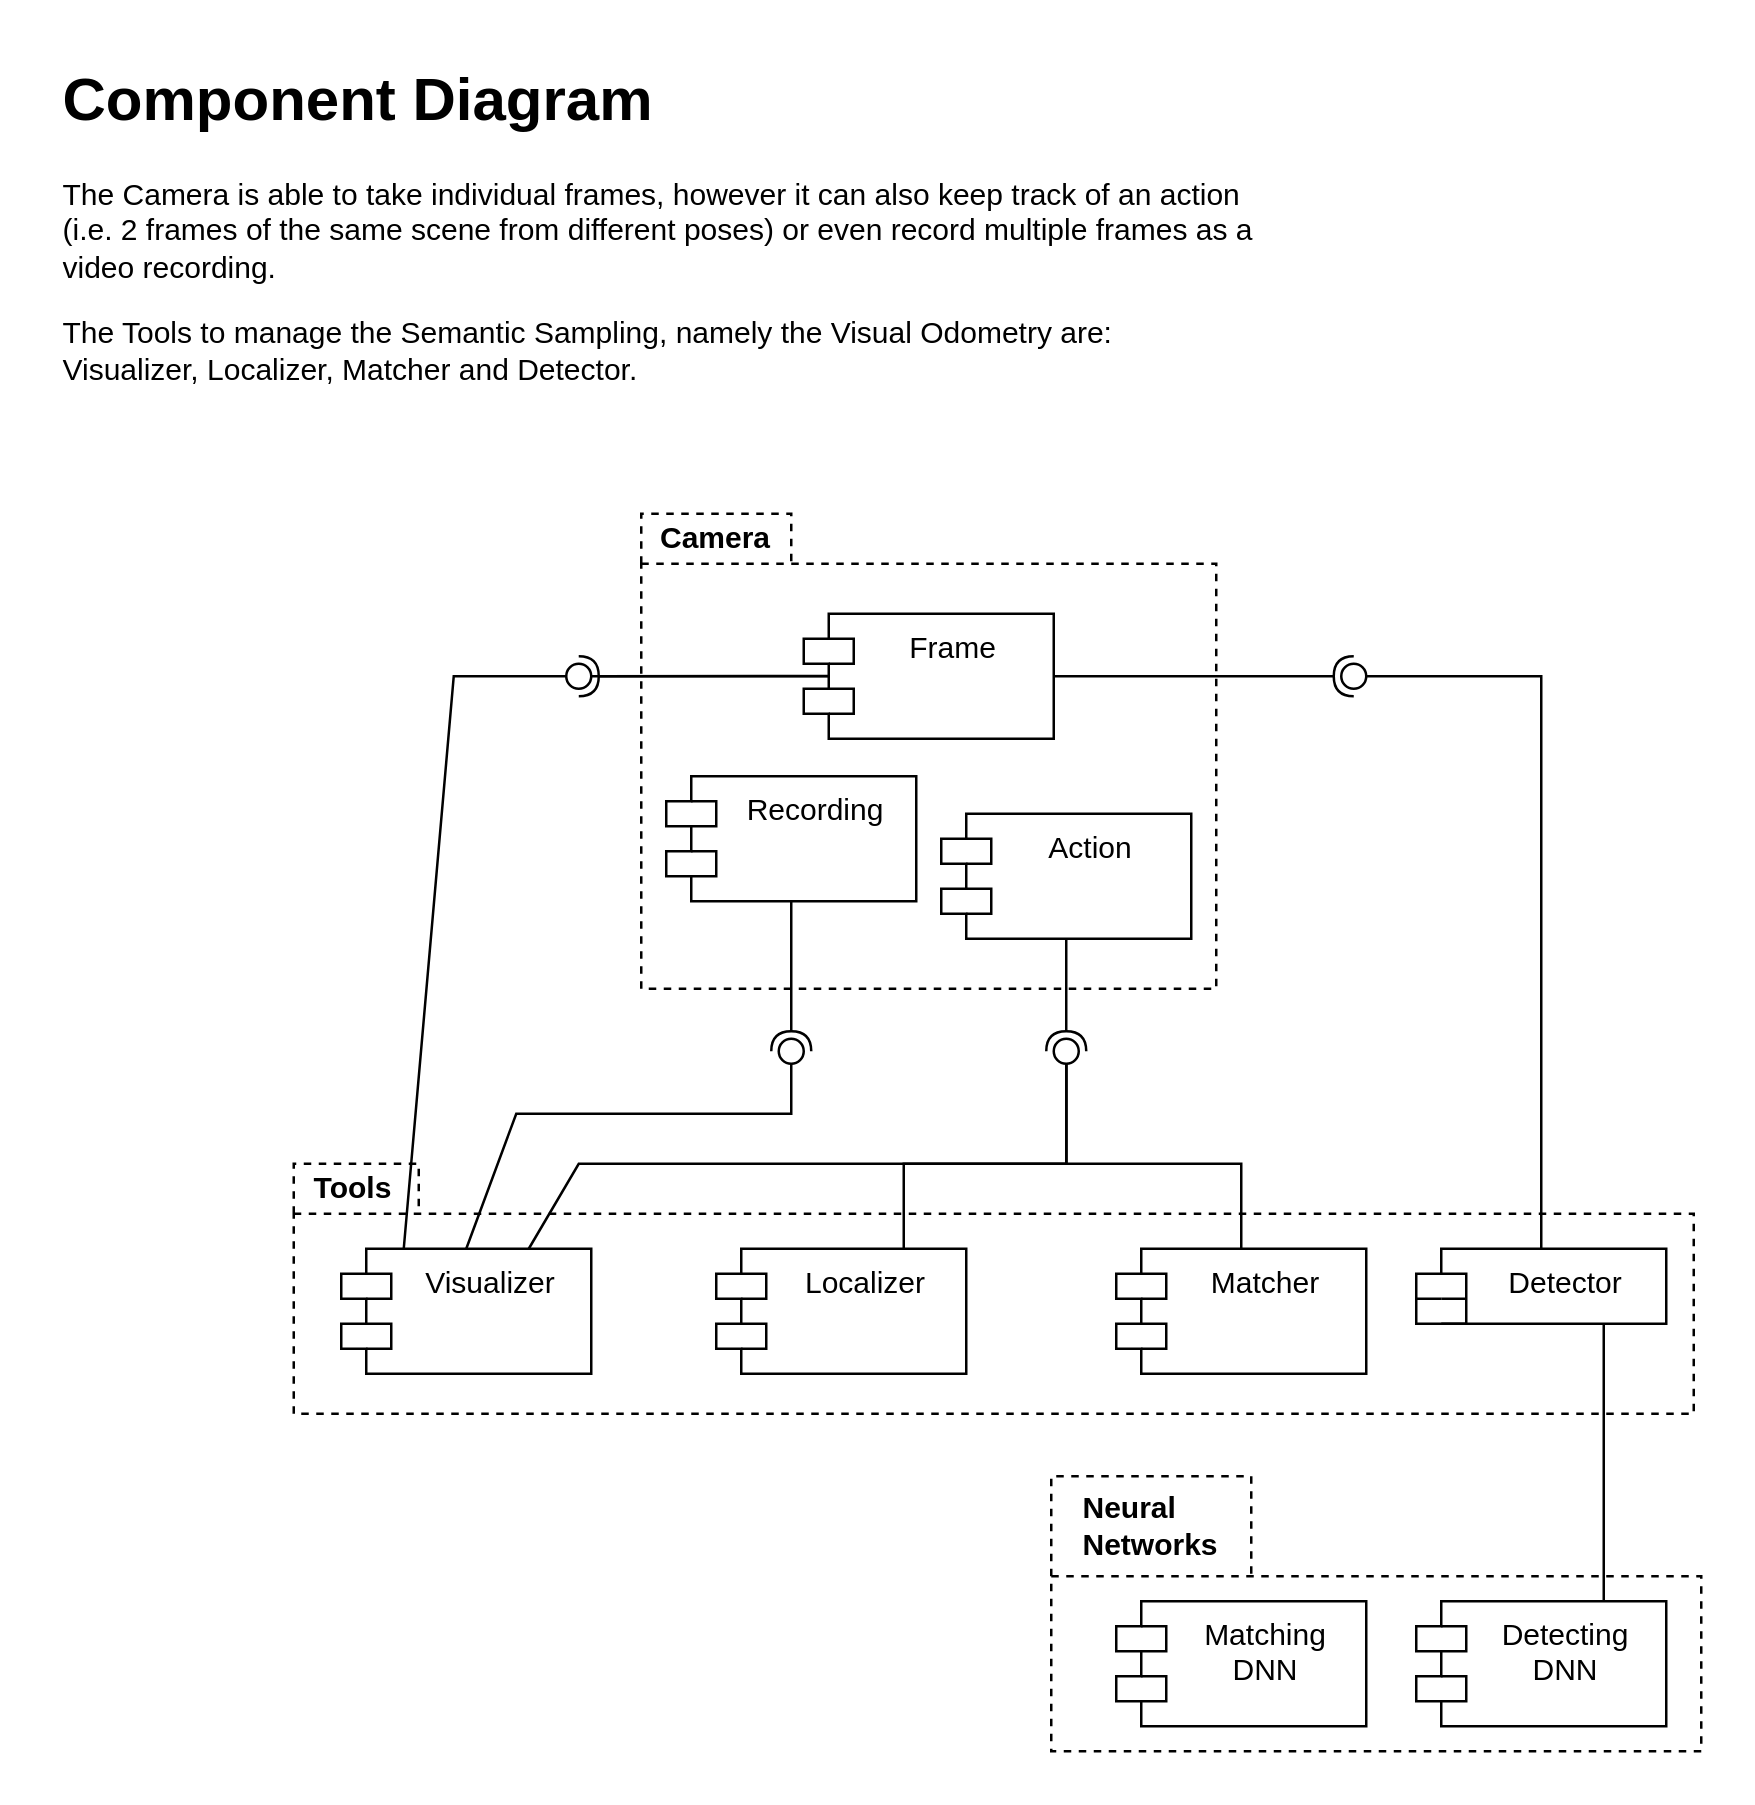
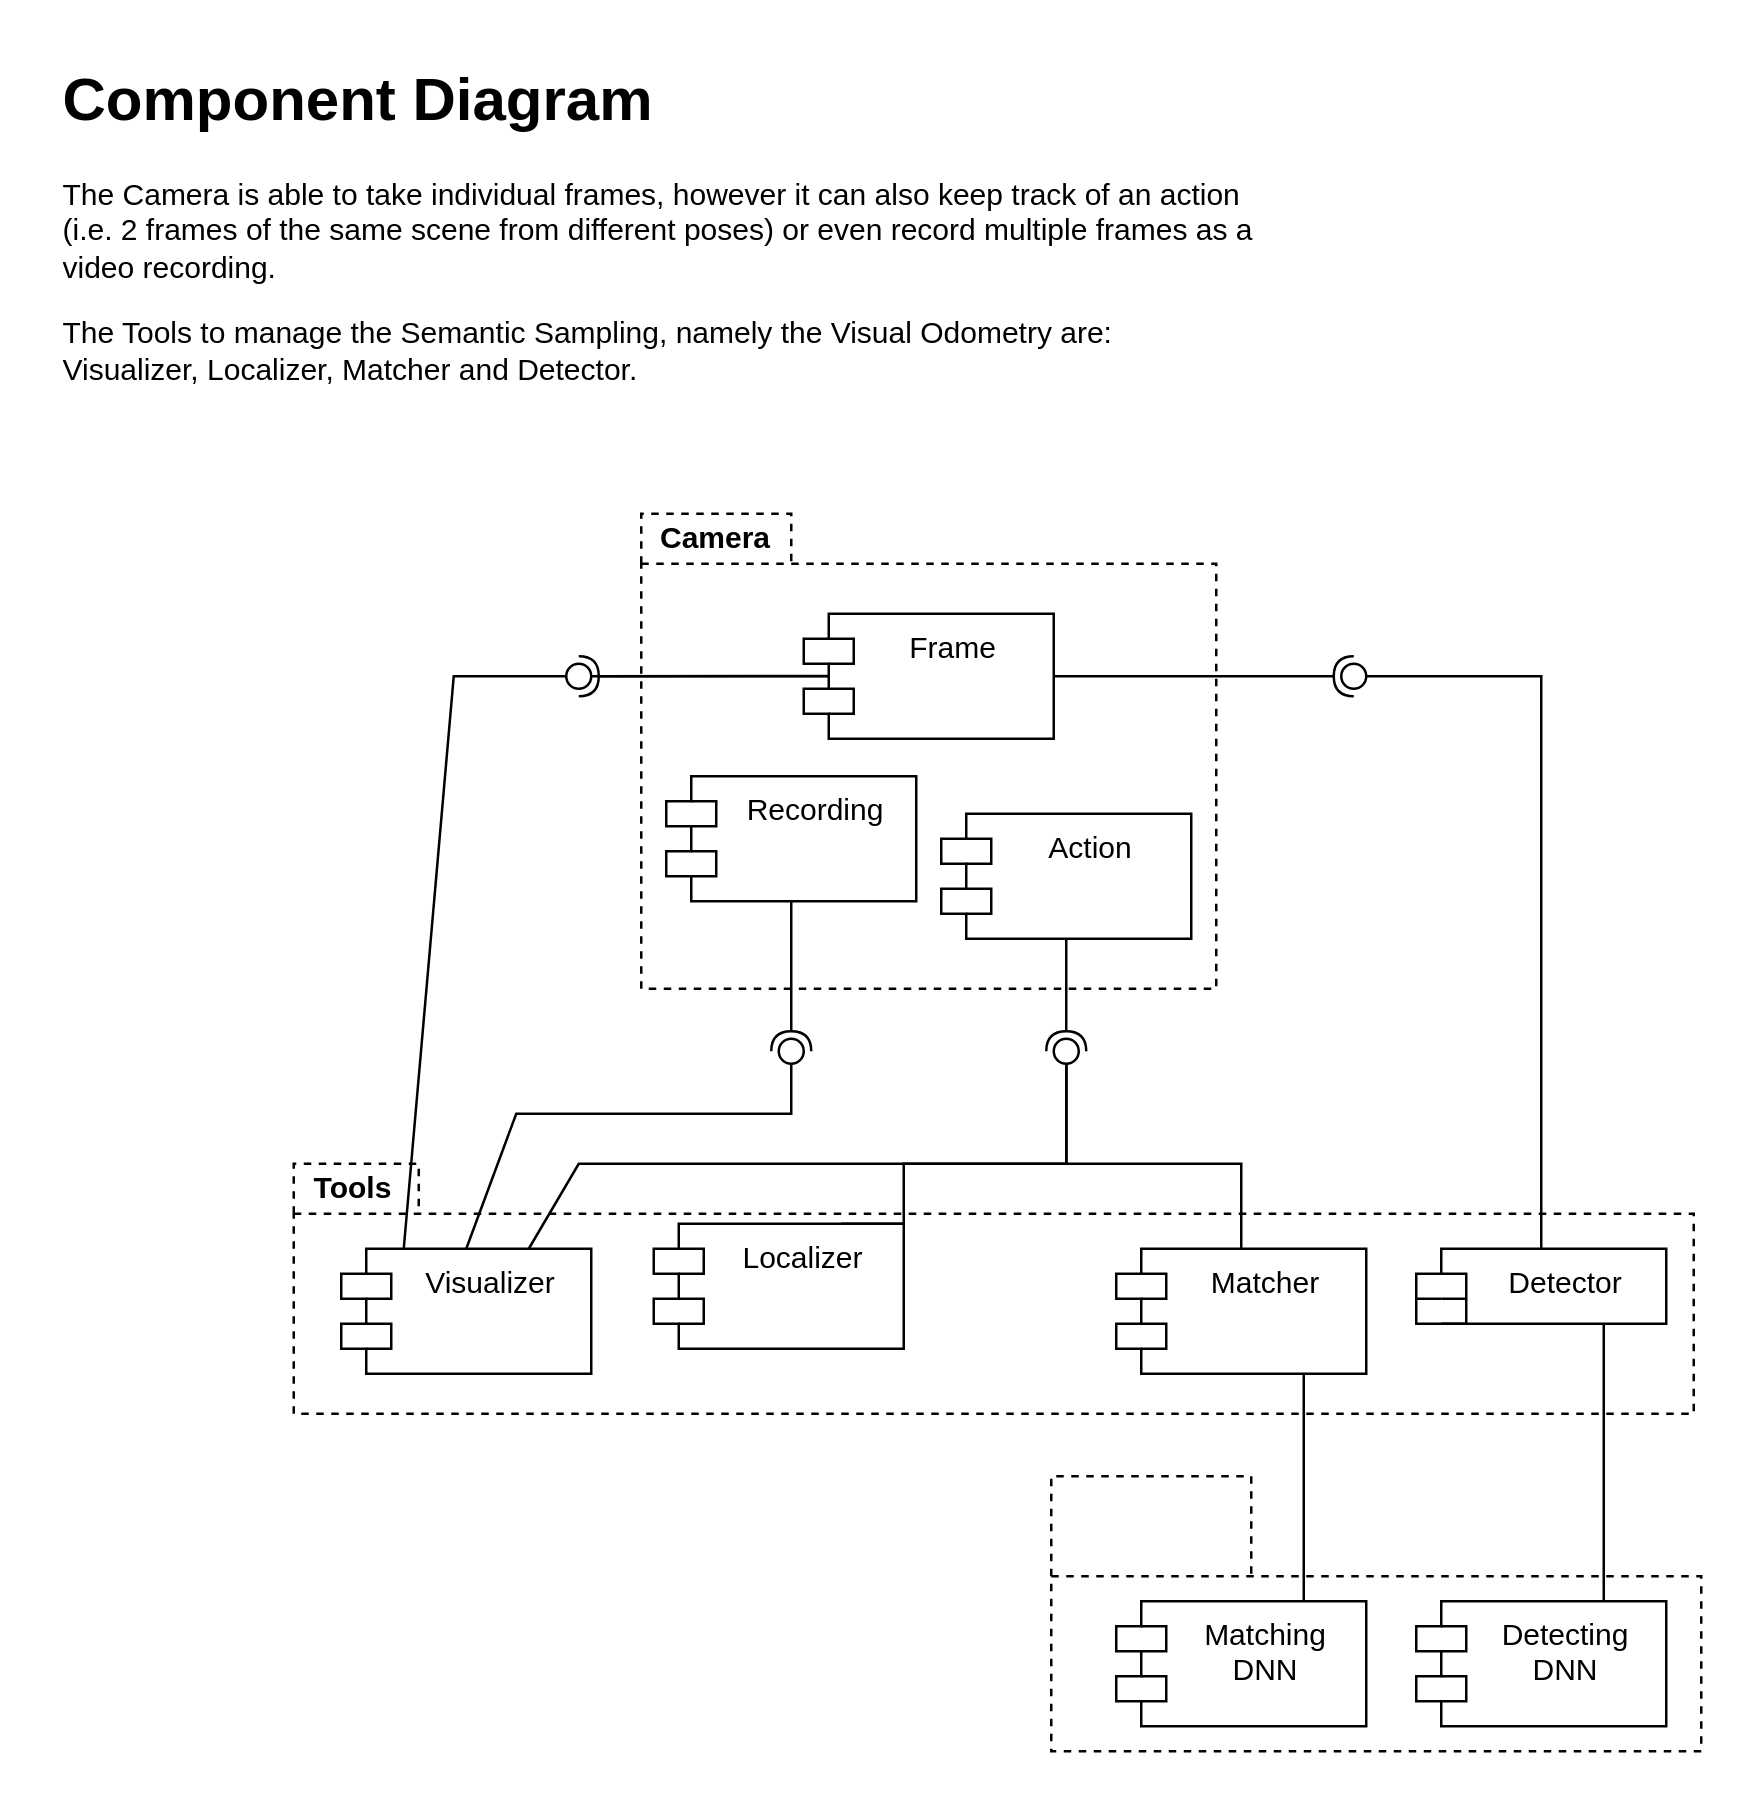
node "Localizer": moved (841, 1311) -> (779, 1286)
edge "Matcher" -- "Matching DNN": added
node "Neural Networks": removed
